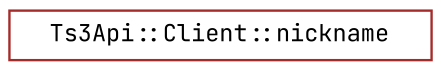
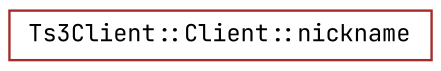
node "Ts3Api::Client::nickname": label "Ts3Api::Client::nickname" -> "Ts3Client::Client::nickname"
